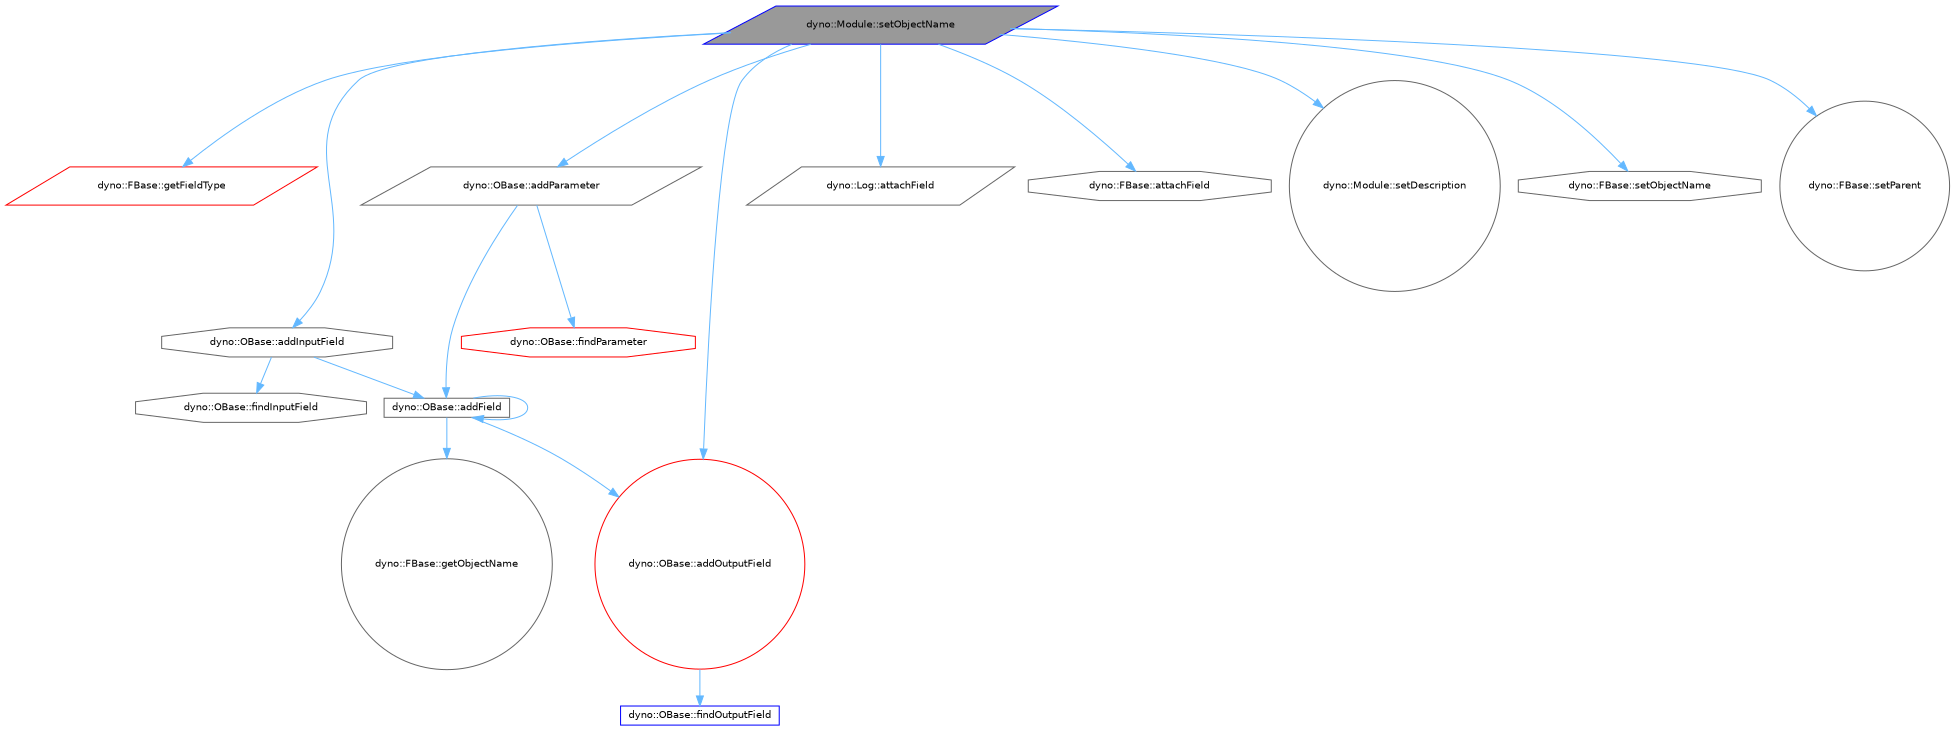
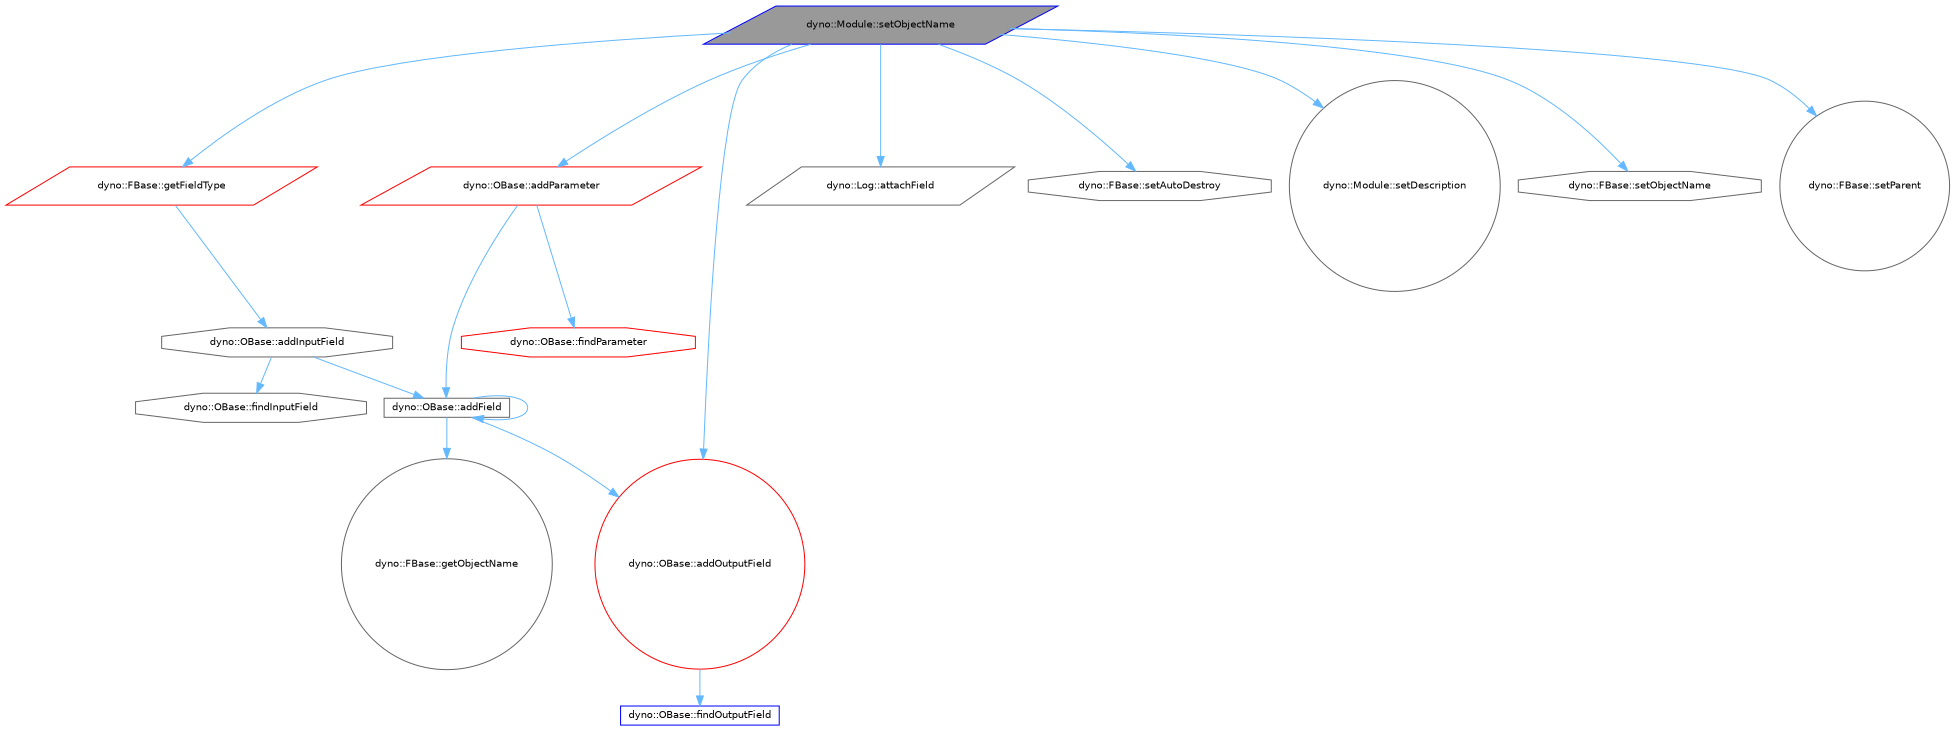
edge "dyno::Module::setObjectName" -> "dyno::OBase::addInputField": now "dyno::FBase::getFieldType" -> "dyno::OBase::addInputField"
node "dyno::OBase::addParameter": color gray40 -> red
node "dyno::FBase::attachField": label "dyno::FBase::attachField" -> "dyno::FBase::setAutoDestroy"
